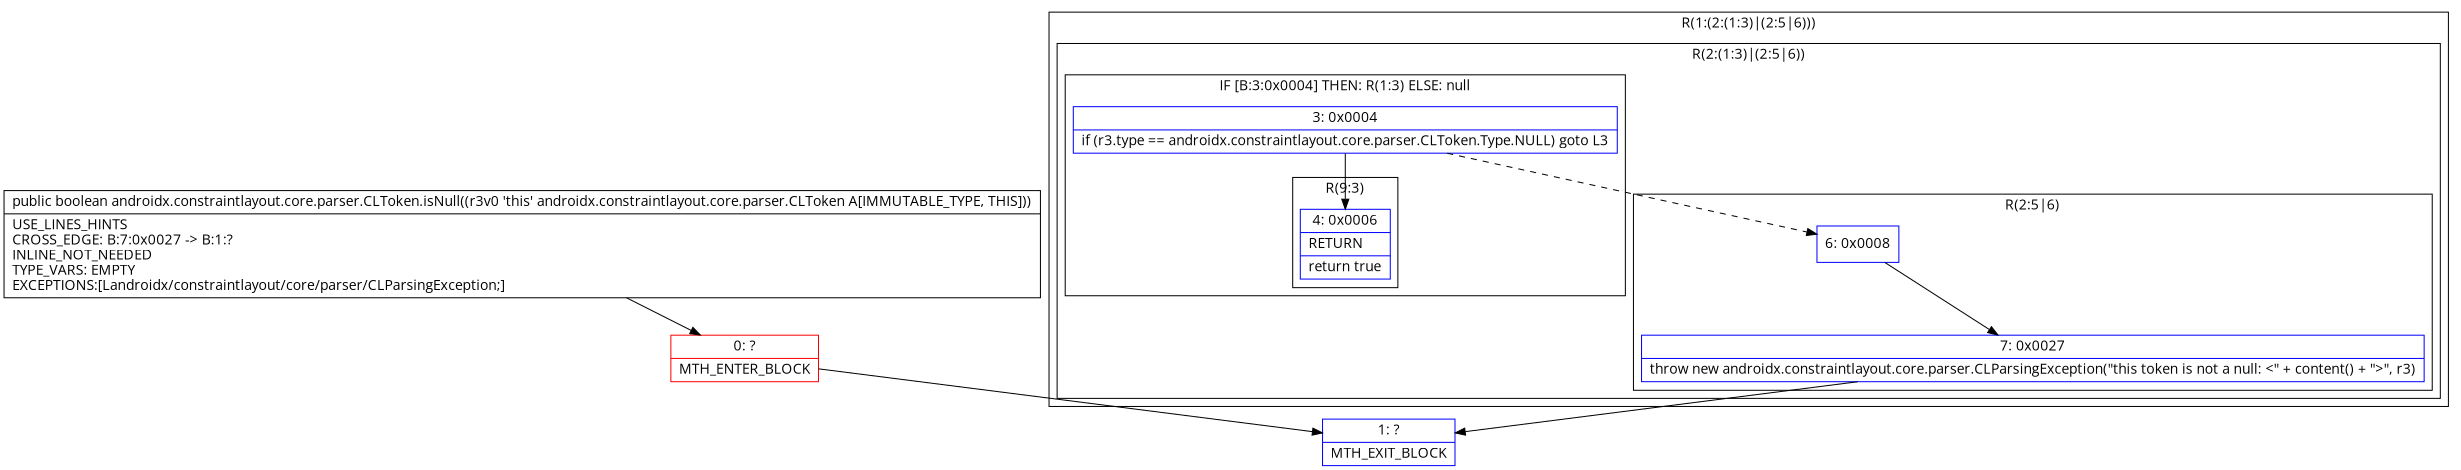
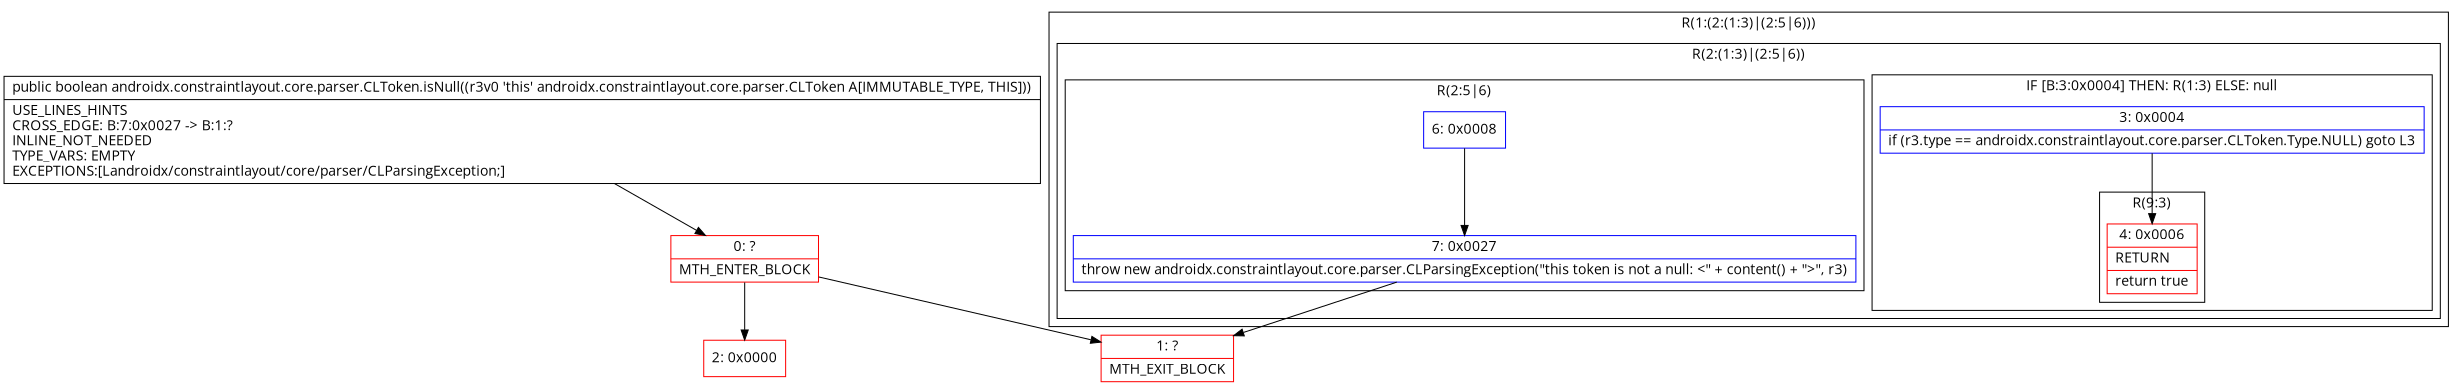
edge "3: 0x0004" -> "6: 0x0008": removed
node "4: 0x0006": color blue -> red
node "2: 0x0000": added
node "1: ?": color blue -> red
